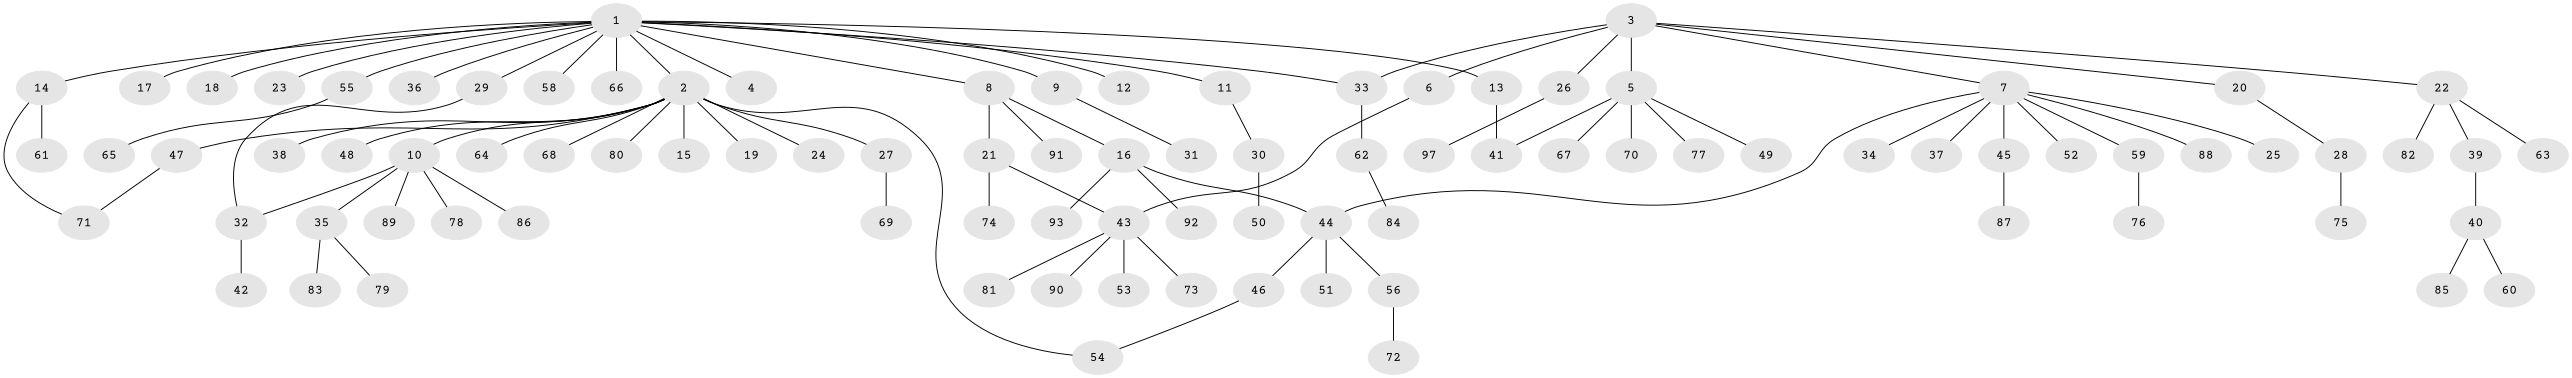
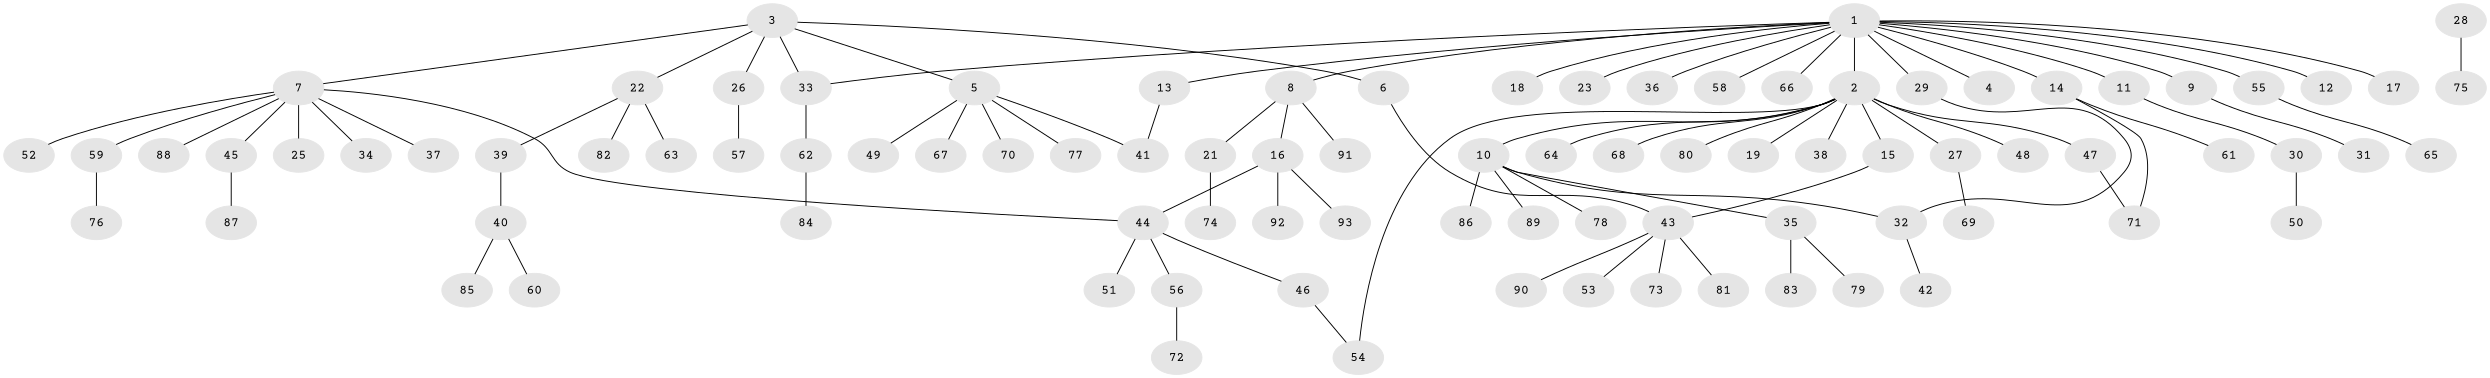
node "20": removed
node "24": removed
node "97": label "97" -> "57"
edge "21" -- "43": now "15" -- "43"
